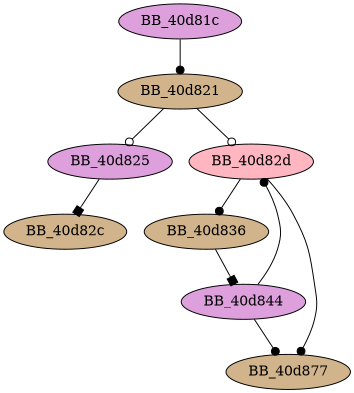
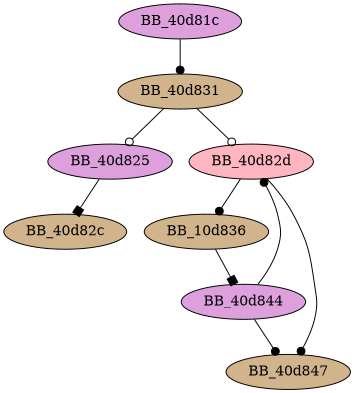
node "BB_40d821": label "BB_40d821" -> "BB_40d831"
node "BB_40d836": label "BB_40d836" -> "BB_10d836"
node "BB_40d877": label "BB_40d877" -> "BB_40d847"
